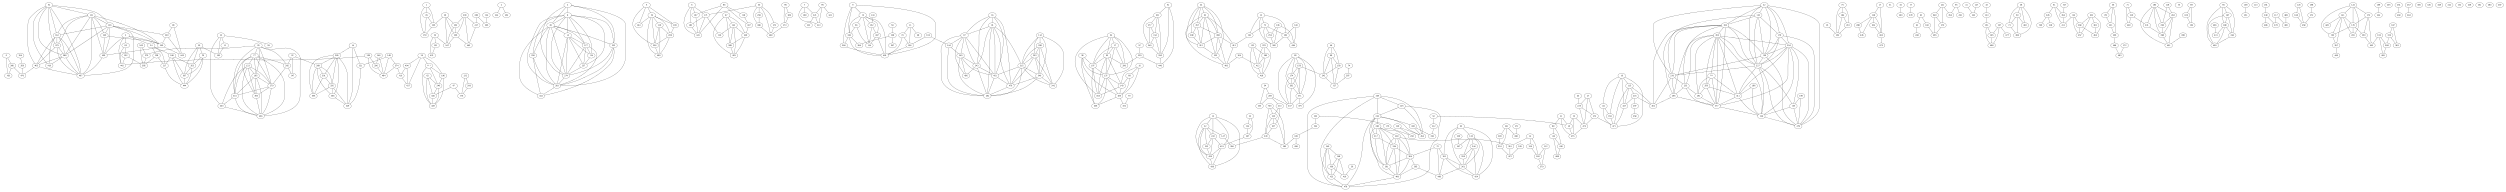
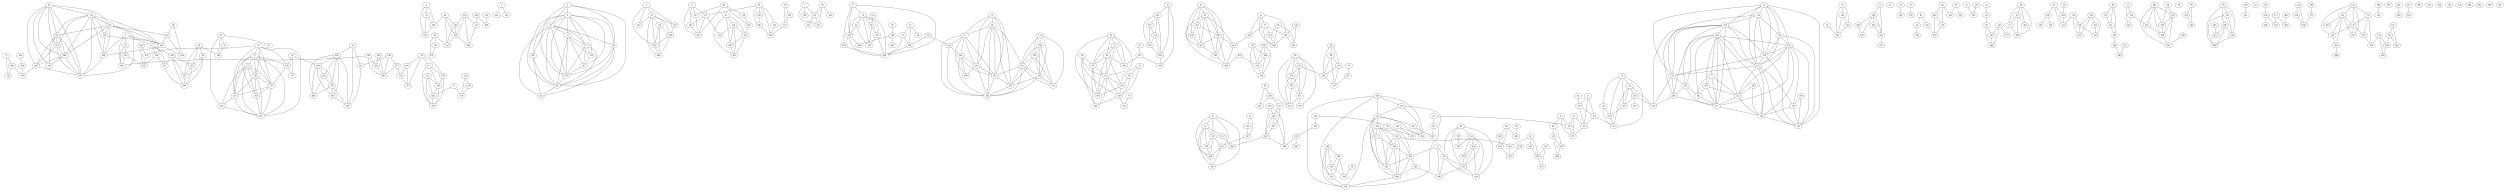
node "358": removed
edge "447" -- "471": now "447" -- "159"
